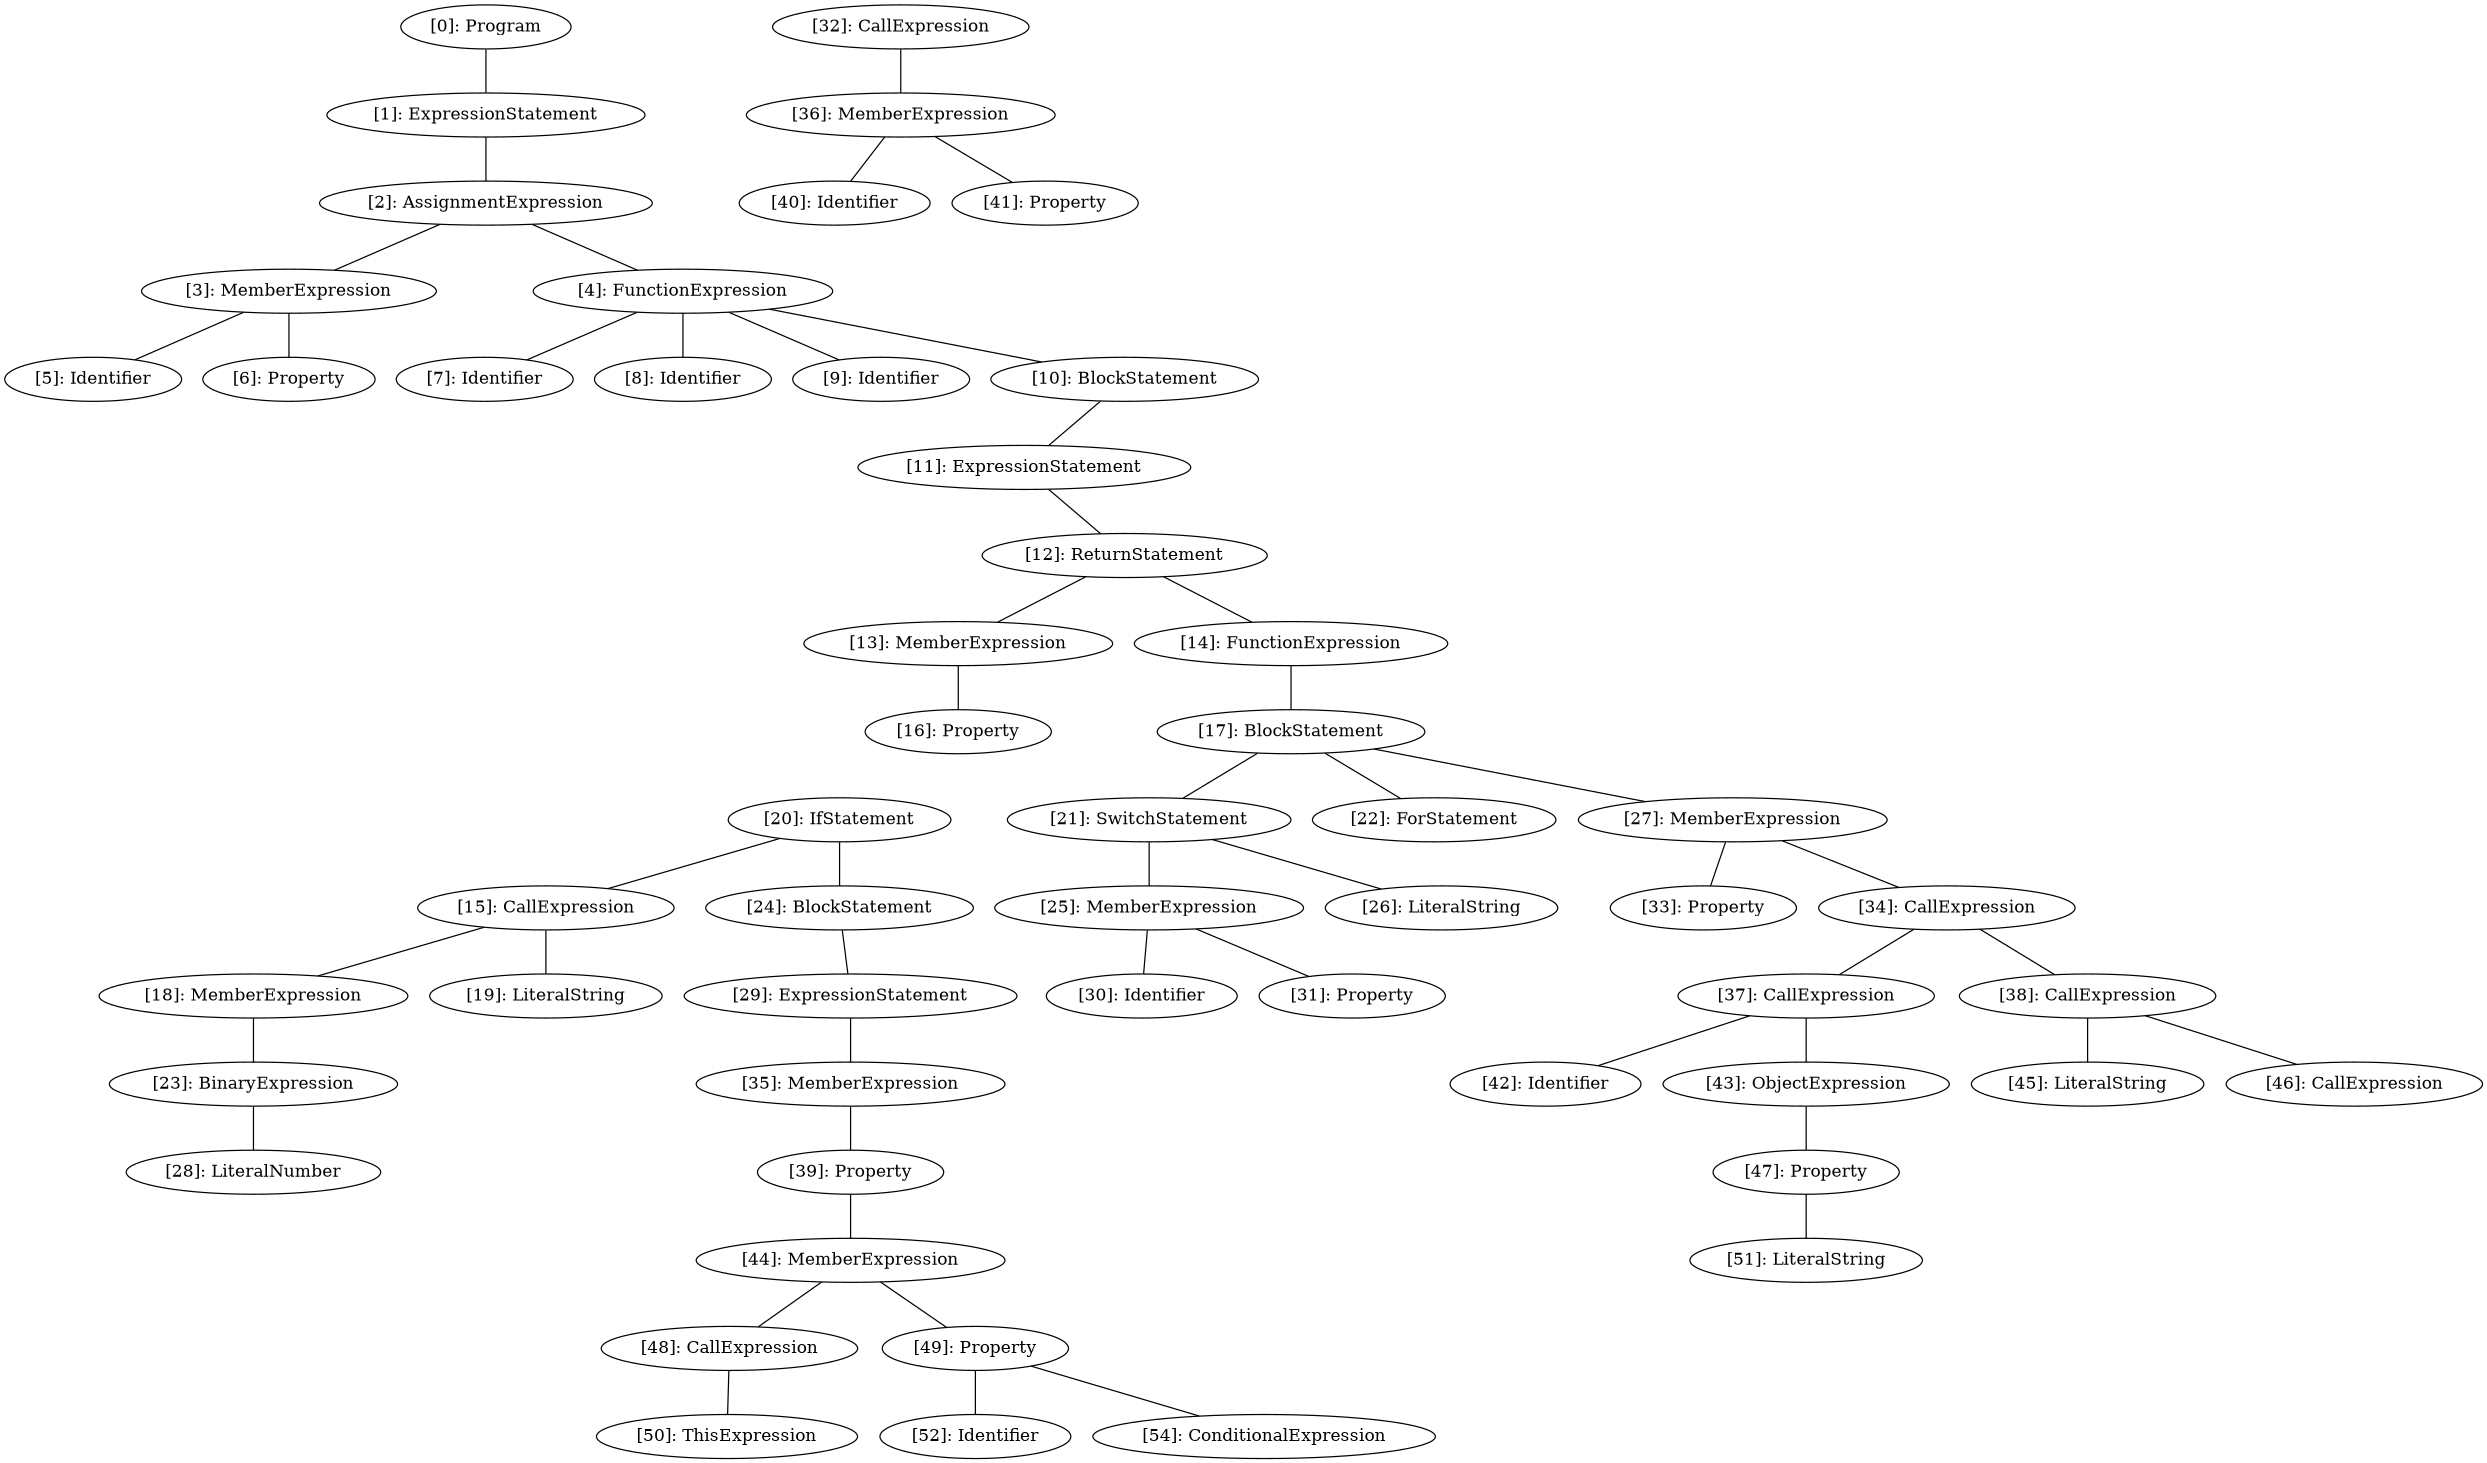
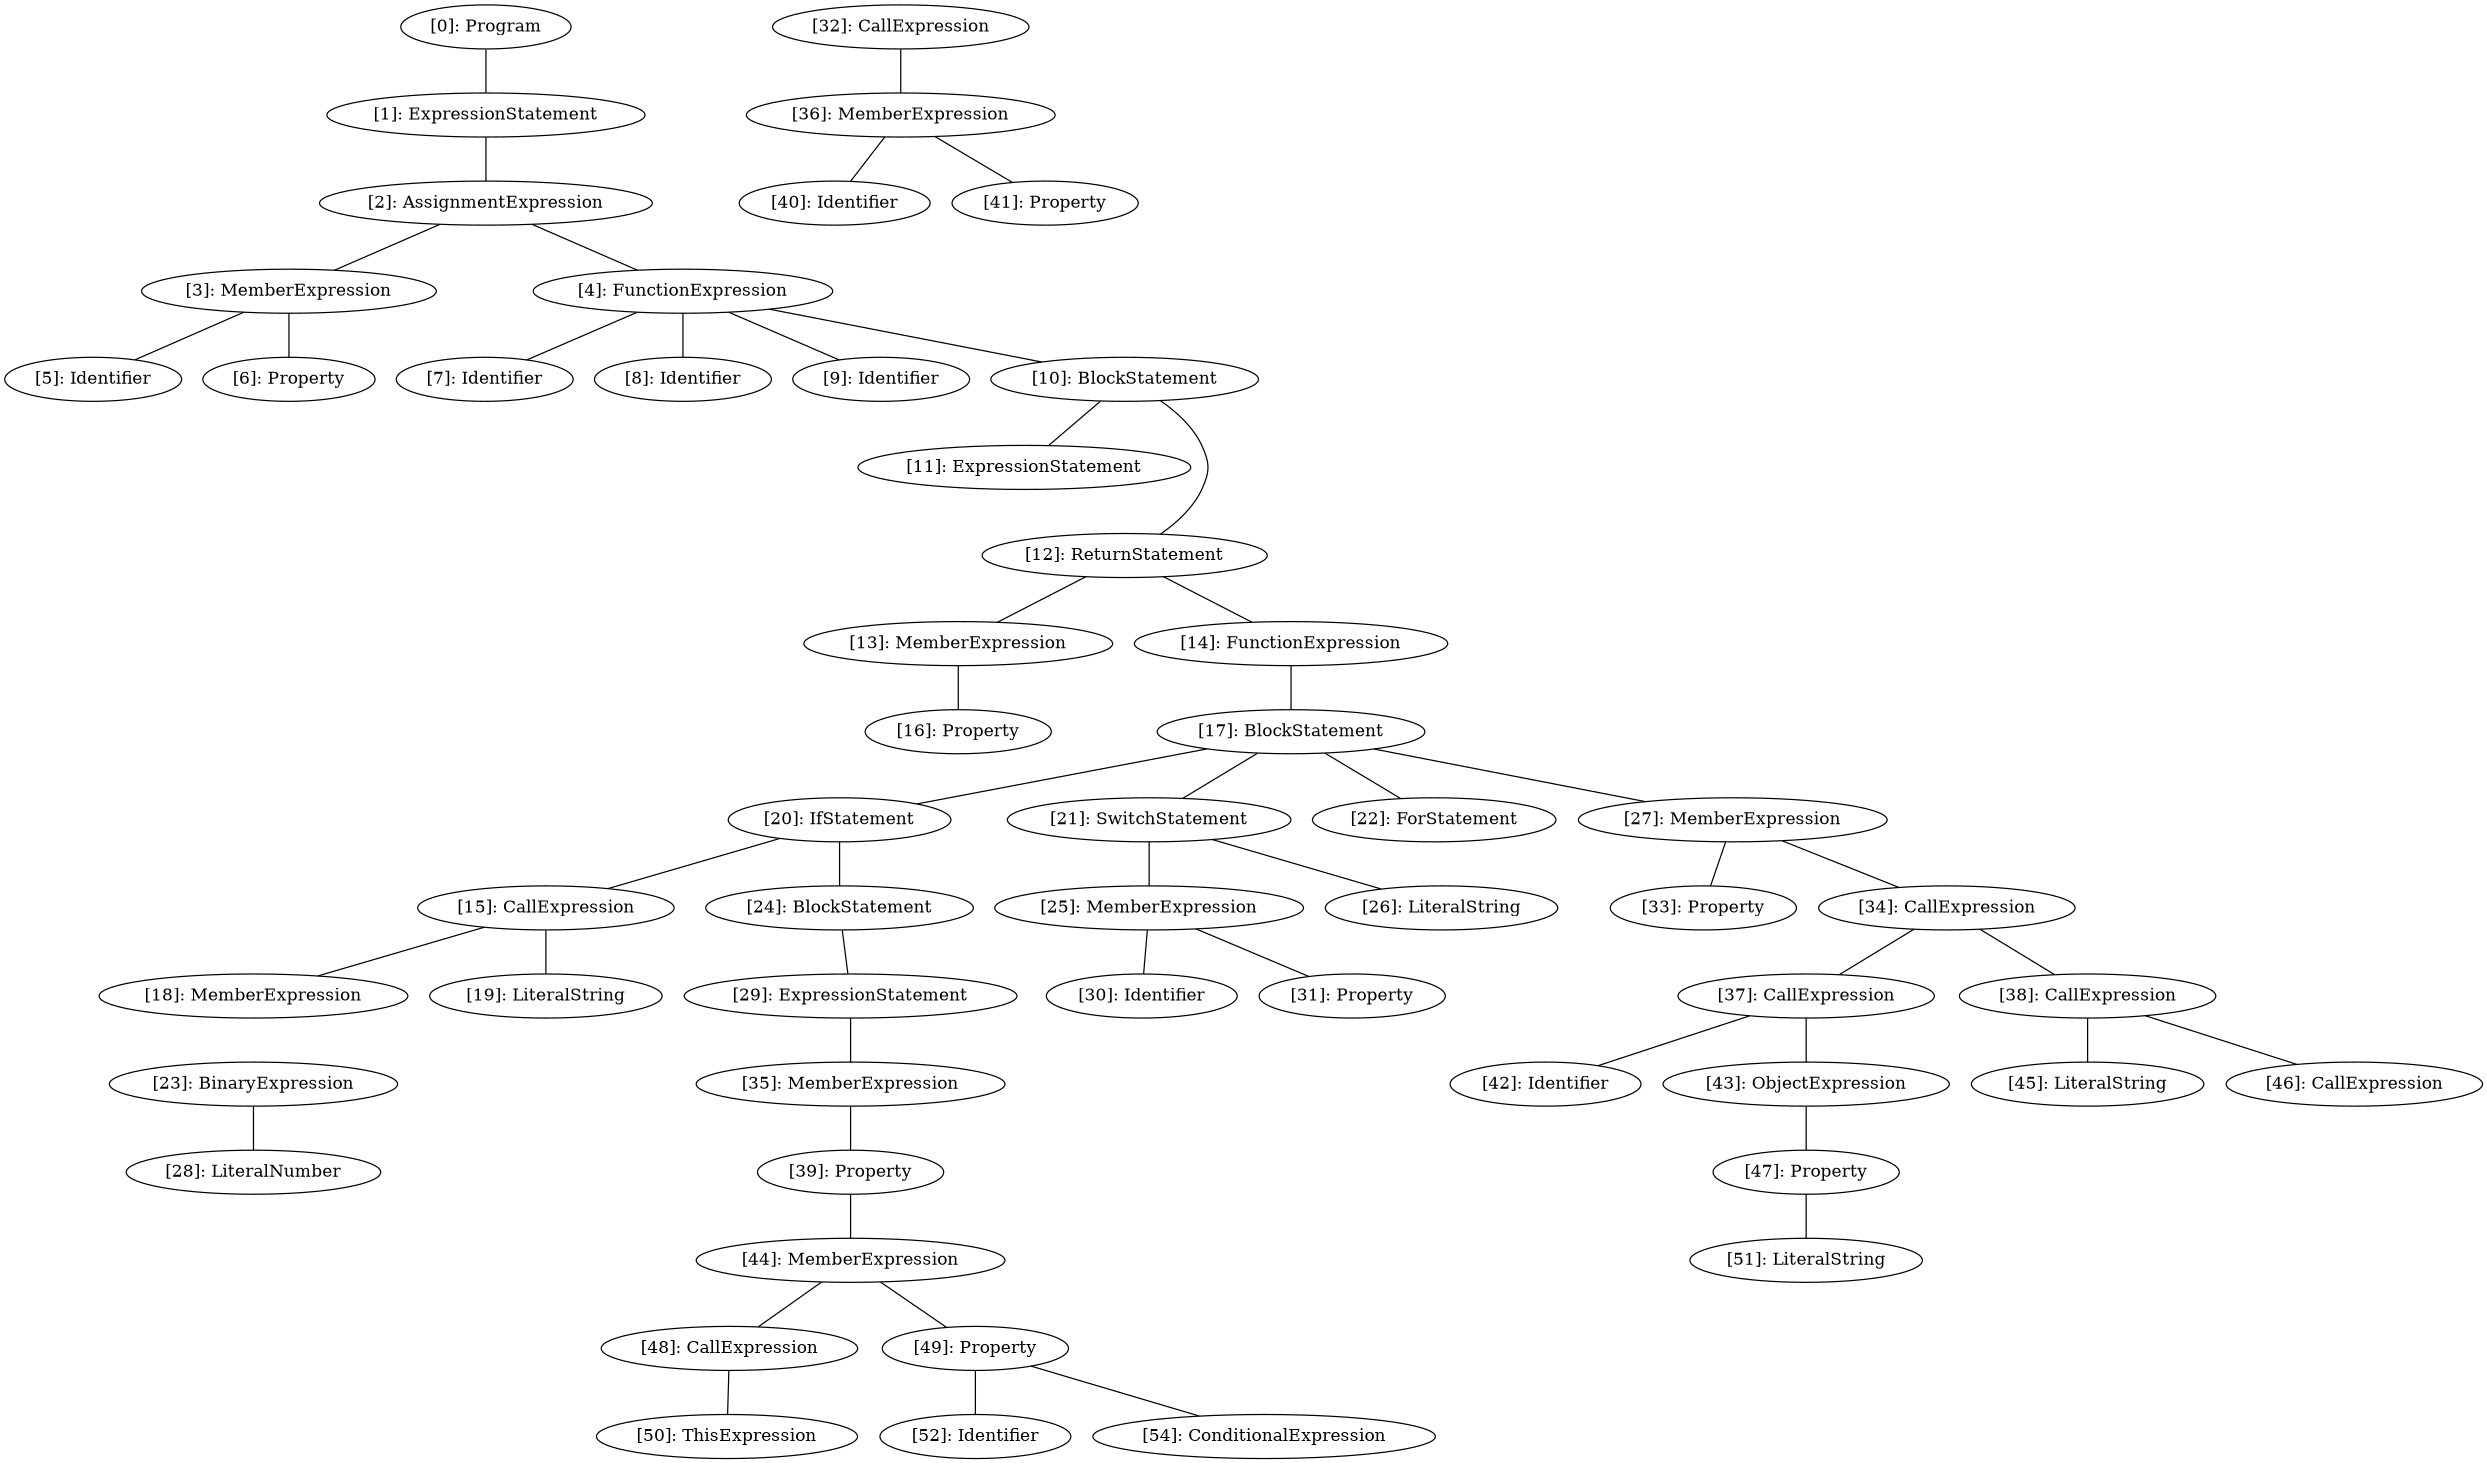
edge "[11]: ExpressionStatement" -- "[12]: ReturnStatement": now "[10]: BlockStatement" -- "[12]: ReturnStatement"
edge "[17]: BlockStatement" -- "[20]: IfStatement": added
edge "[18]: MemberExpression" -- "[23]: BinaryExpression": removed
